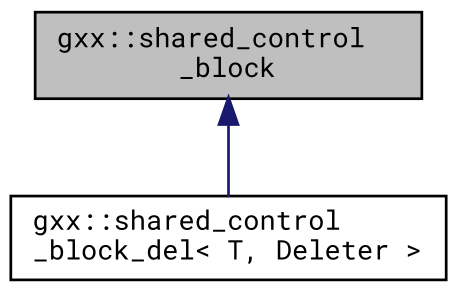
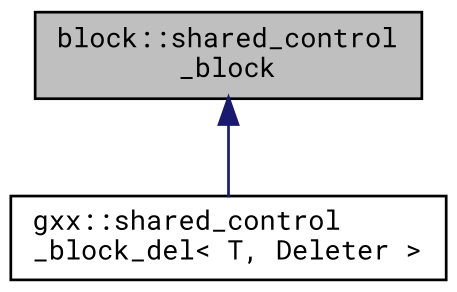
node "gxx::shared_control _block": label "gxx::shared_control _block" -> "block::shared_control _block"
